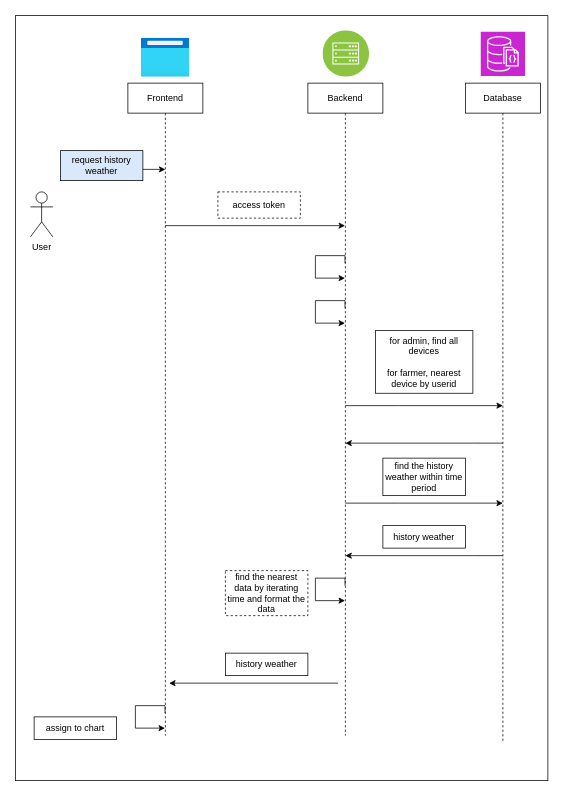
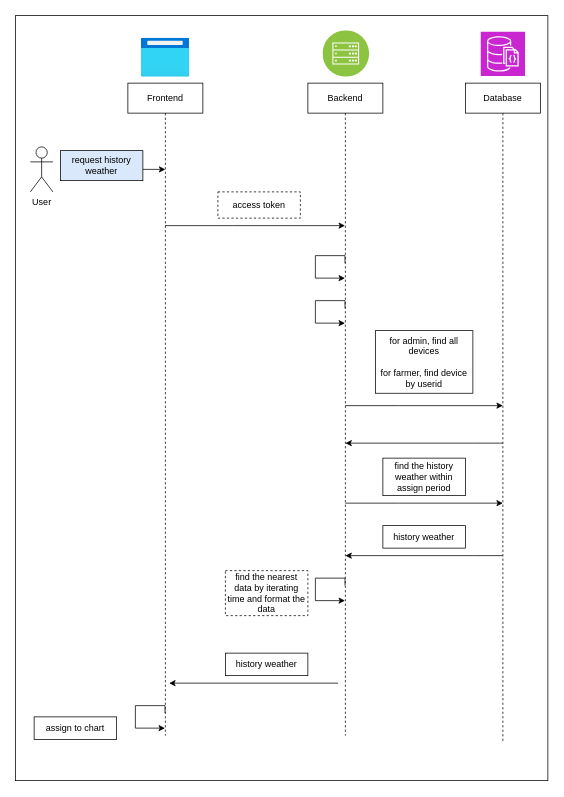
node "User": moved (42, 214) -> (42, 169)
node "for admin, find all devices for farmer, nearest device by userid": label "for admin, find all devices for farmer, nearest device by userid" -> "for admin, find all devices for farmer, find device by userid"
node "find the history weather within time period": label "find the history weather within time period" -> "find the history weather within assign period"
